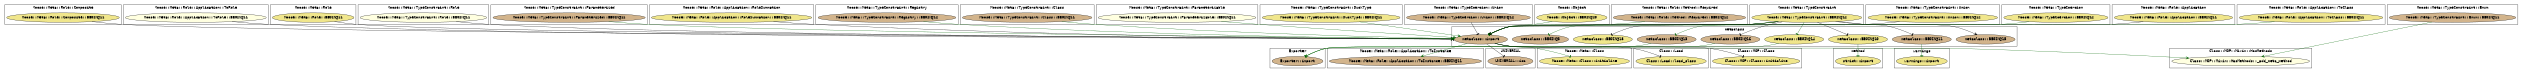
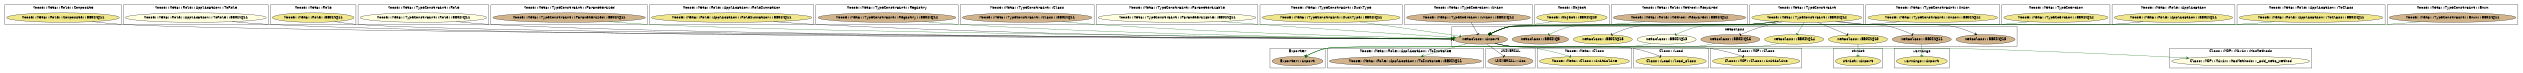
edge "Moose::Meta::TypeConstraint::DuckType::BEGIN@11" -> "metaclass::import": arrowhead vee -> tee
node "metaclass::BEGIN@13": fillcolor tan -> lightyellow
edge "Moose::Meta::TypeConstraint::Enum::BEGIN@11" -> "Class::MOP::Mixin::HasMethods::_add_meta_method": now "Moose::Meta::TypeConstraint::Enum::BEGIN@11" -> "metaclass::import"
cluster "method": label "method" -> "strict"
